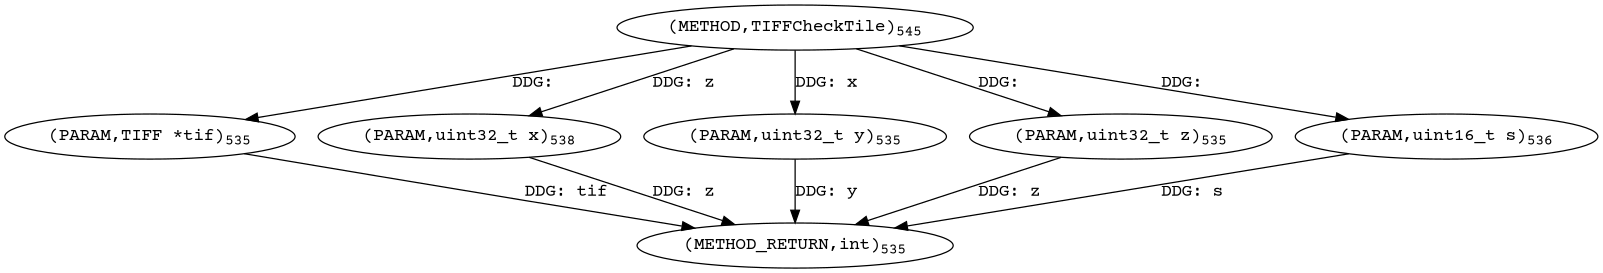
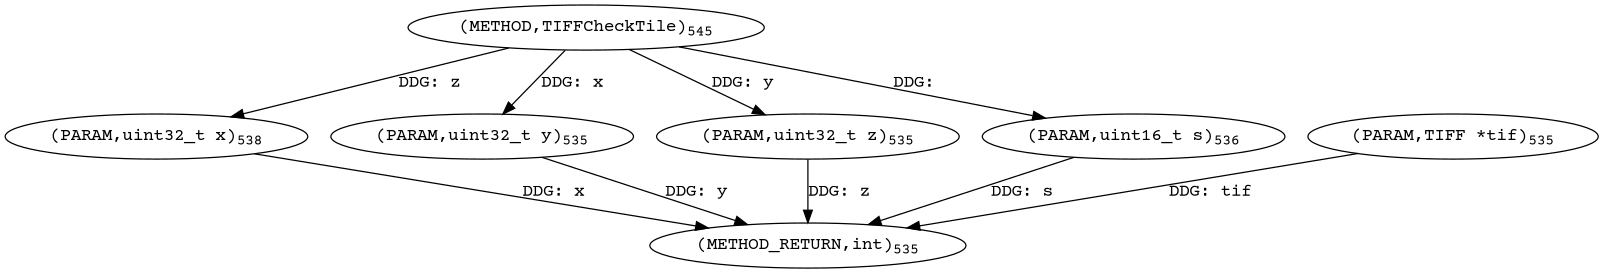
edge "(METHOD,TIFFCheckTile)" -> "(PARAM,TIFF *tif)": removed, label "DDG:"
edge "(METHOD,TIFFCheckTile)" -> "(PARAM,uint32_t z)": label "DDG: " -> "DDG: y"
edge "(PARAM,uint32_t x)" -> "(METHOD_RETURN,int)": label "DDG: z" -> "DDG: x"
